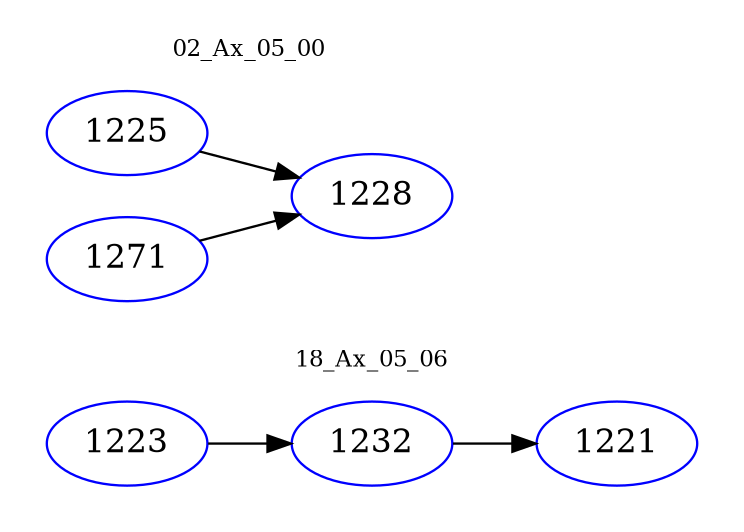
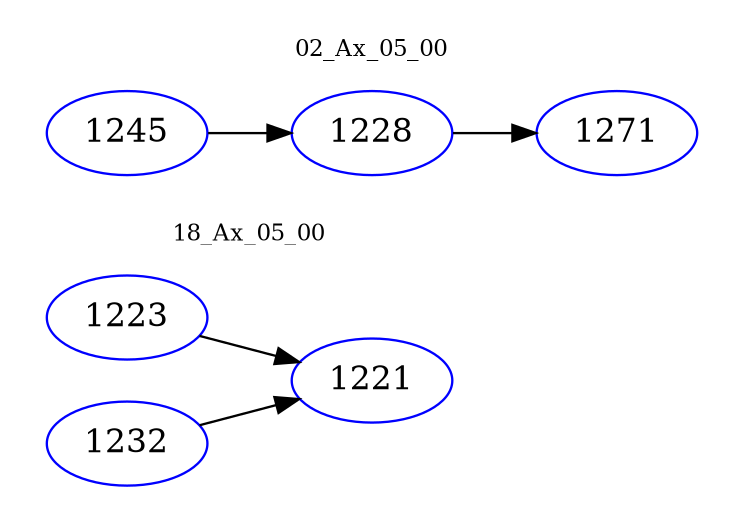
node "1225": label "1225" -> "1245"
edge "1271" -> "1228": reversed
cluster "18_Ax_05_06": label "18_Ax_05_06" -> "18_Ax_05_00"
edge "1223" -> "1232": now "1223" -> "1221"
